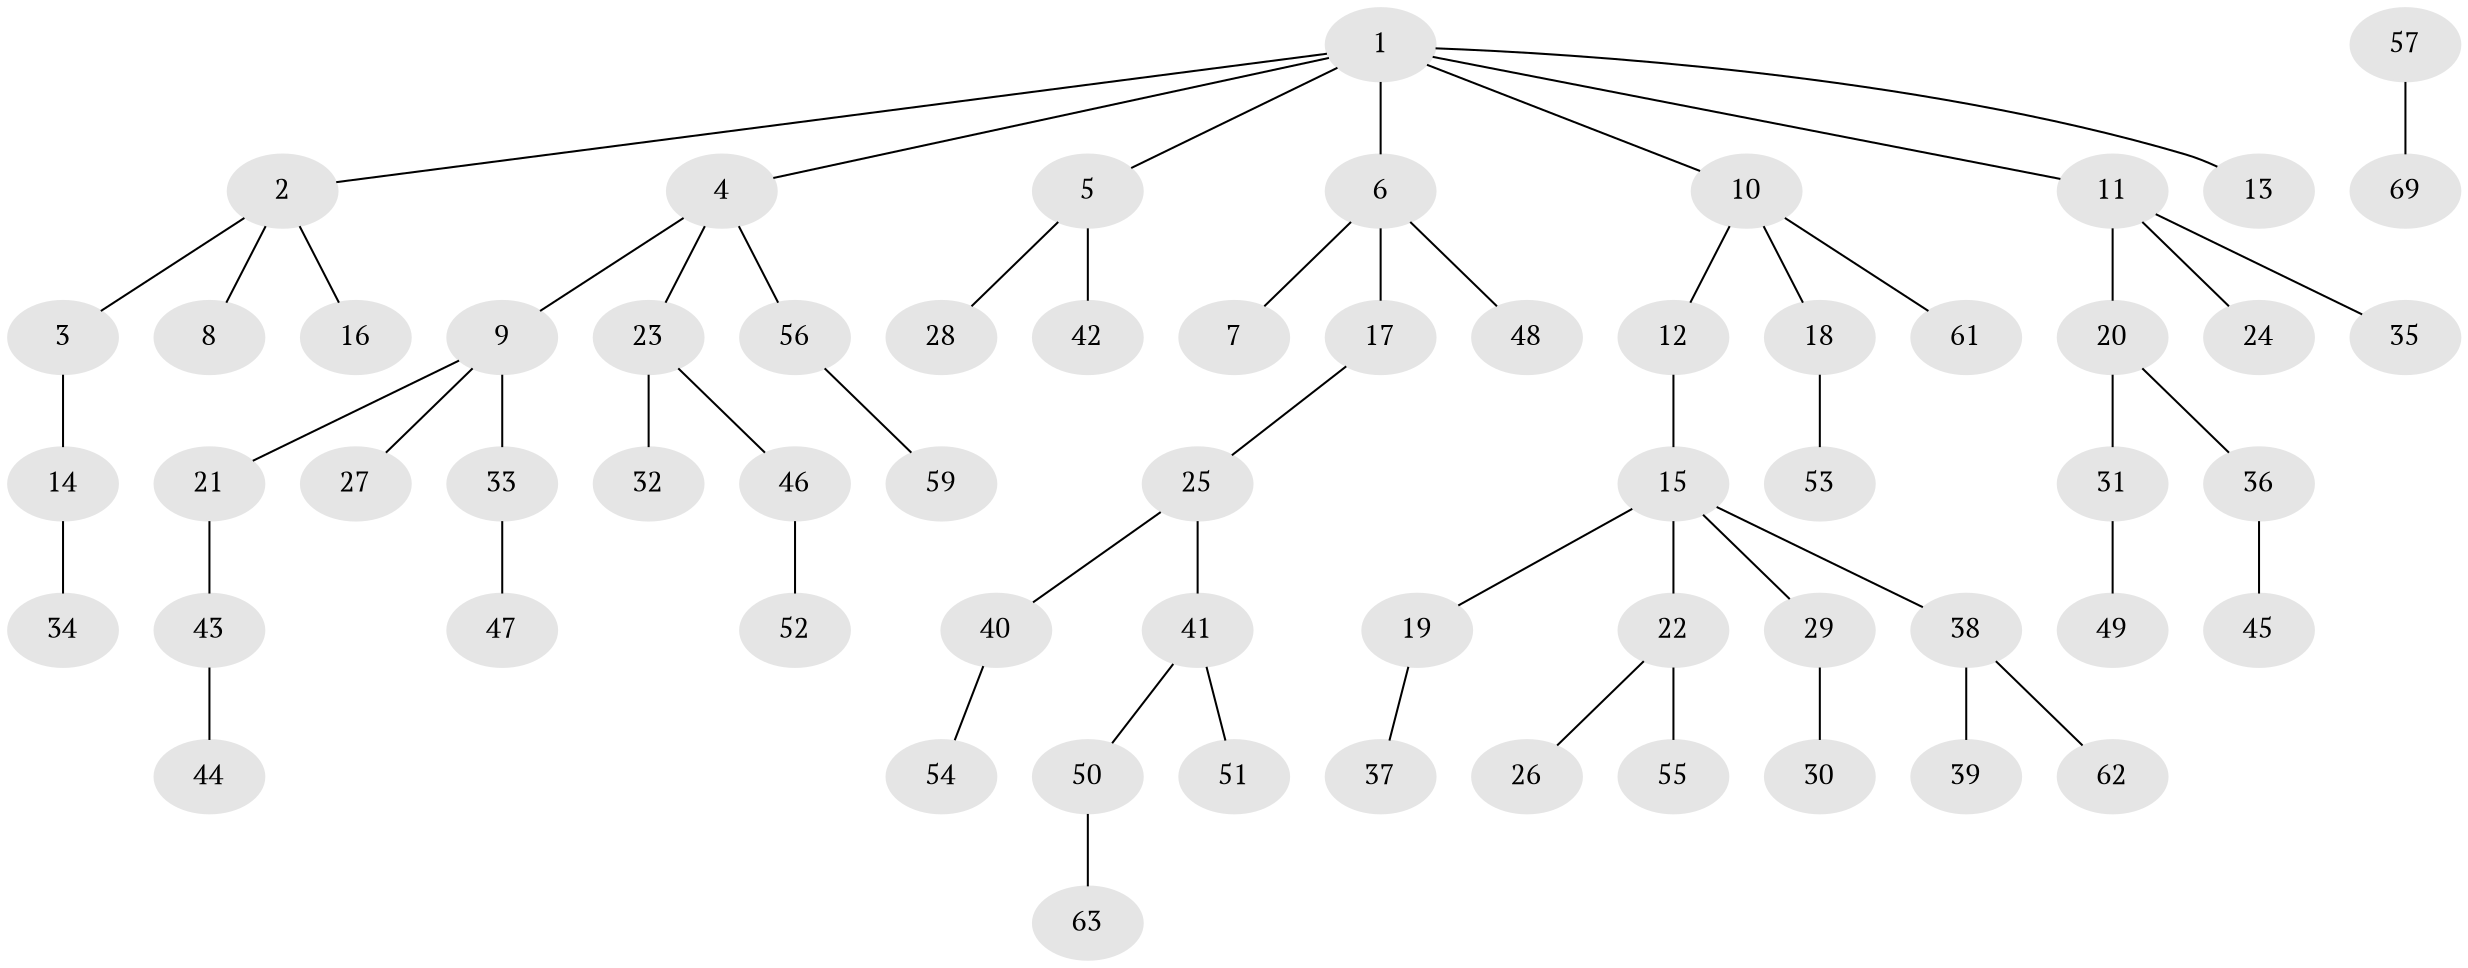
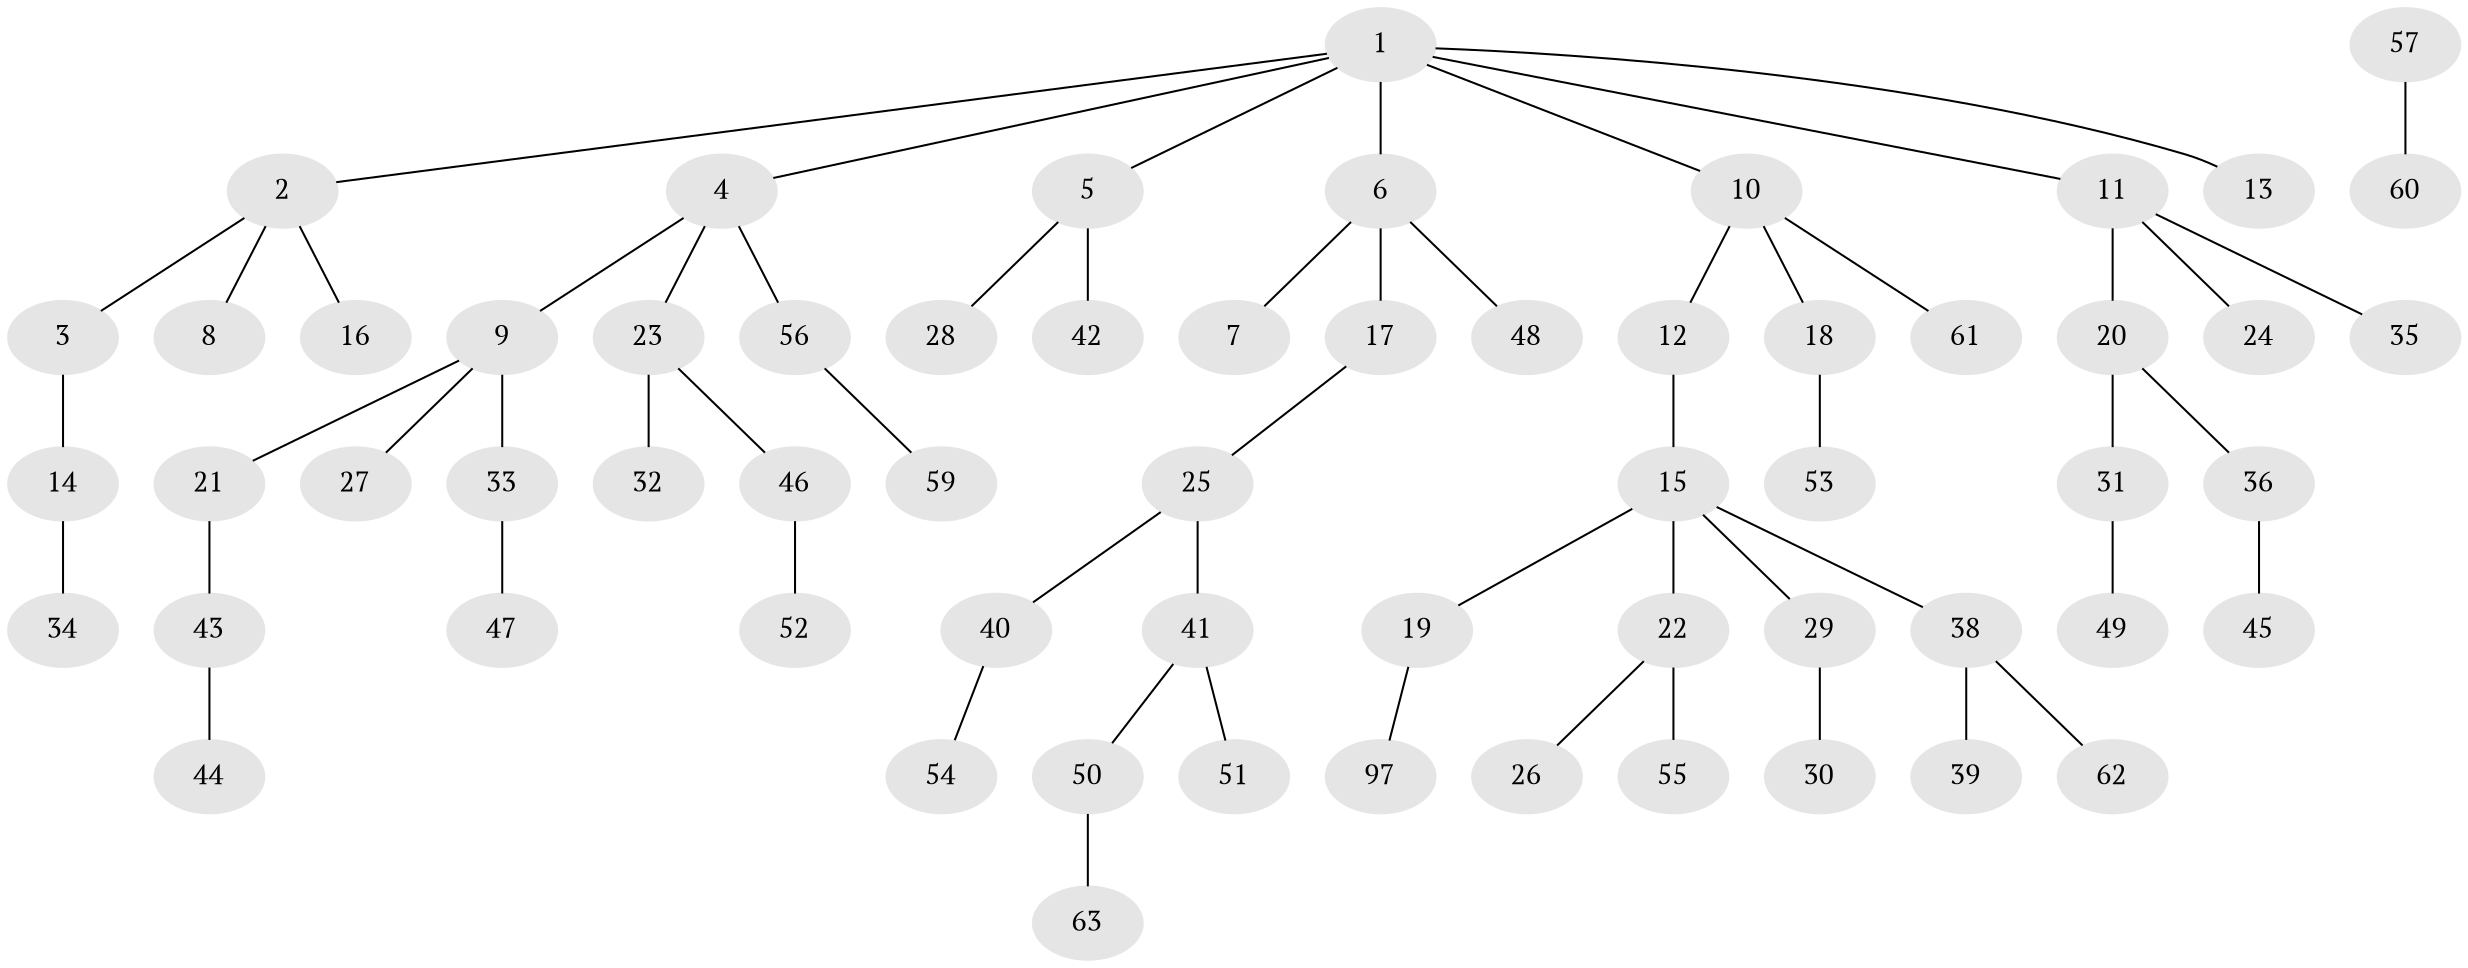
node "69": label "69" -> "60"
node "37": label "37" -> "97"
